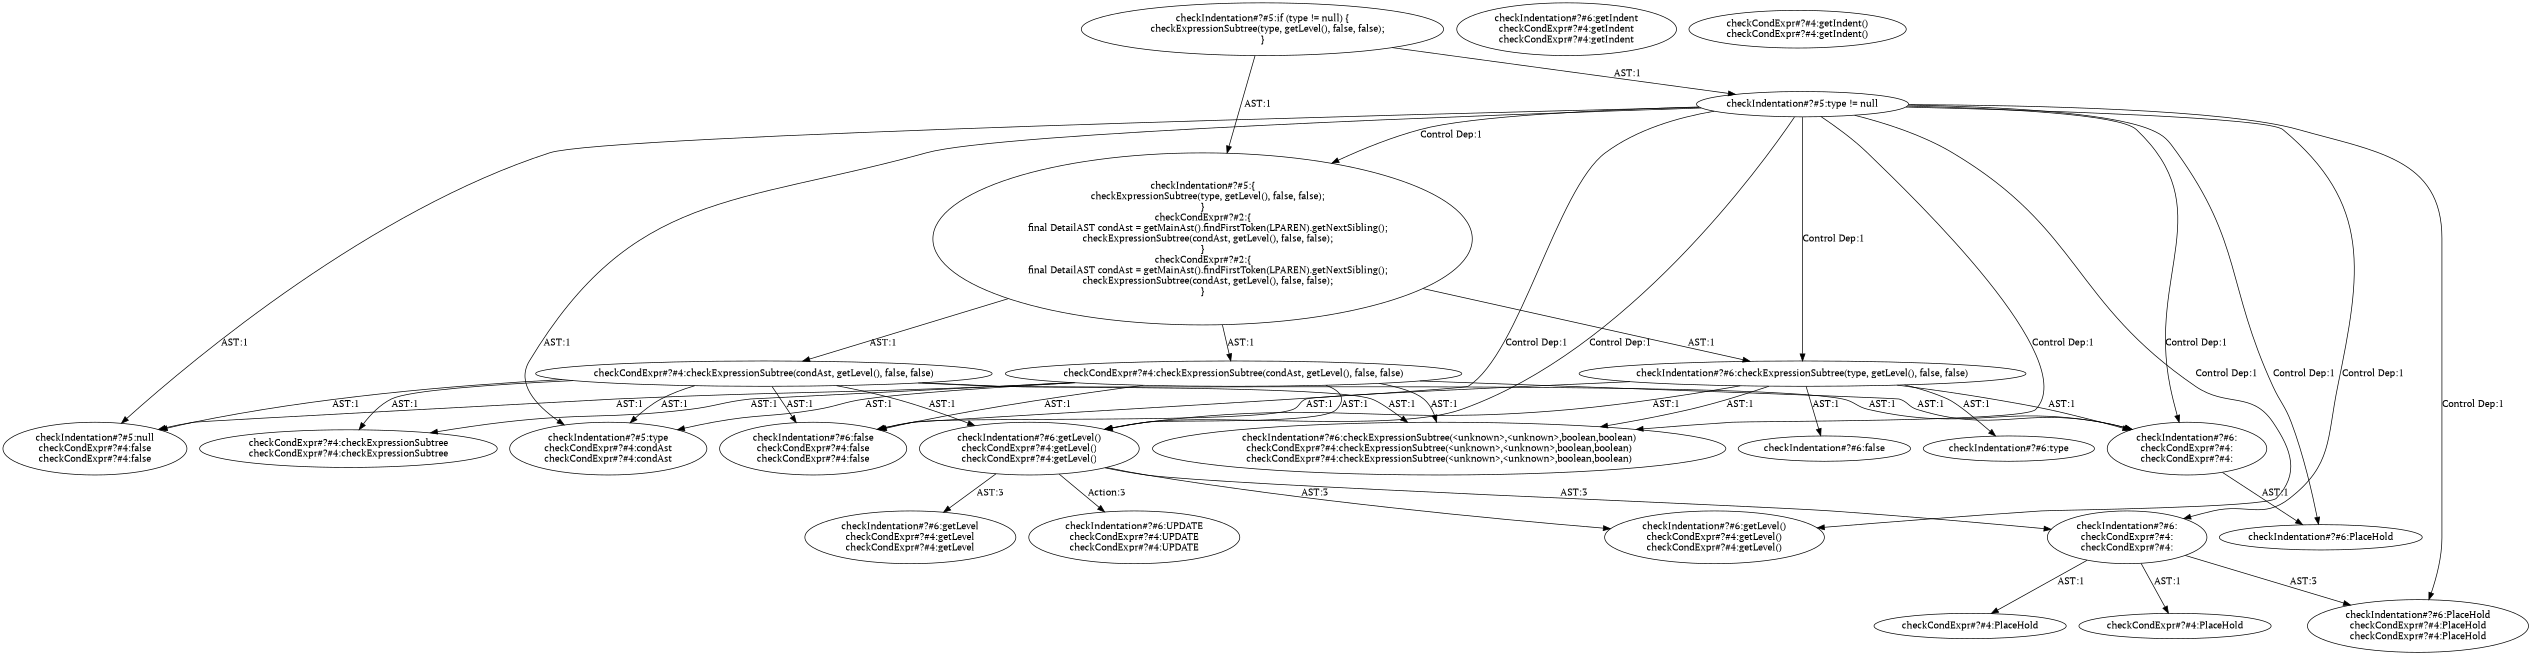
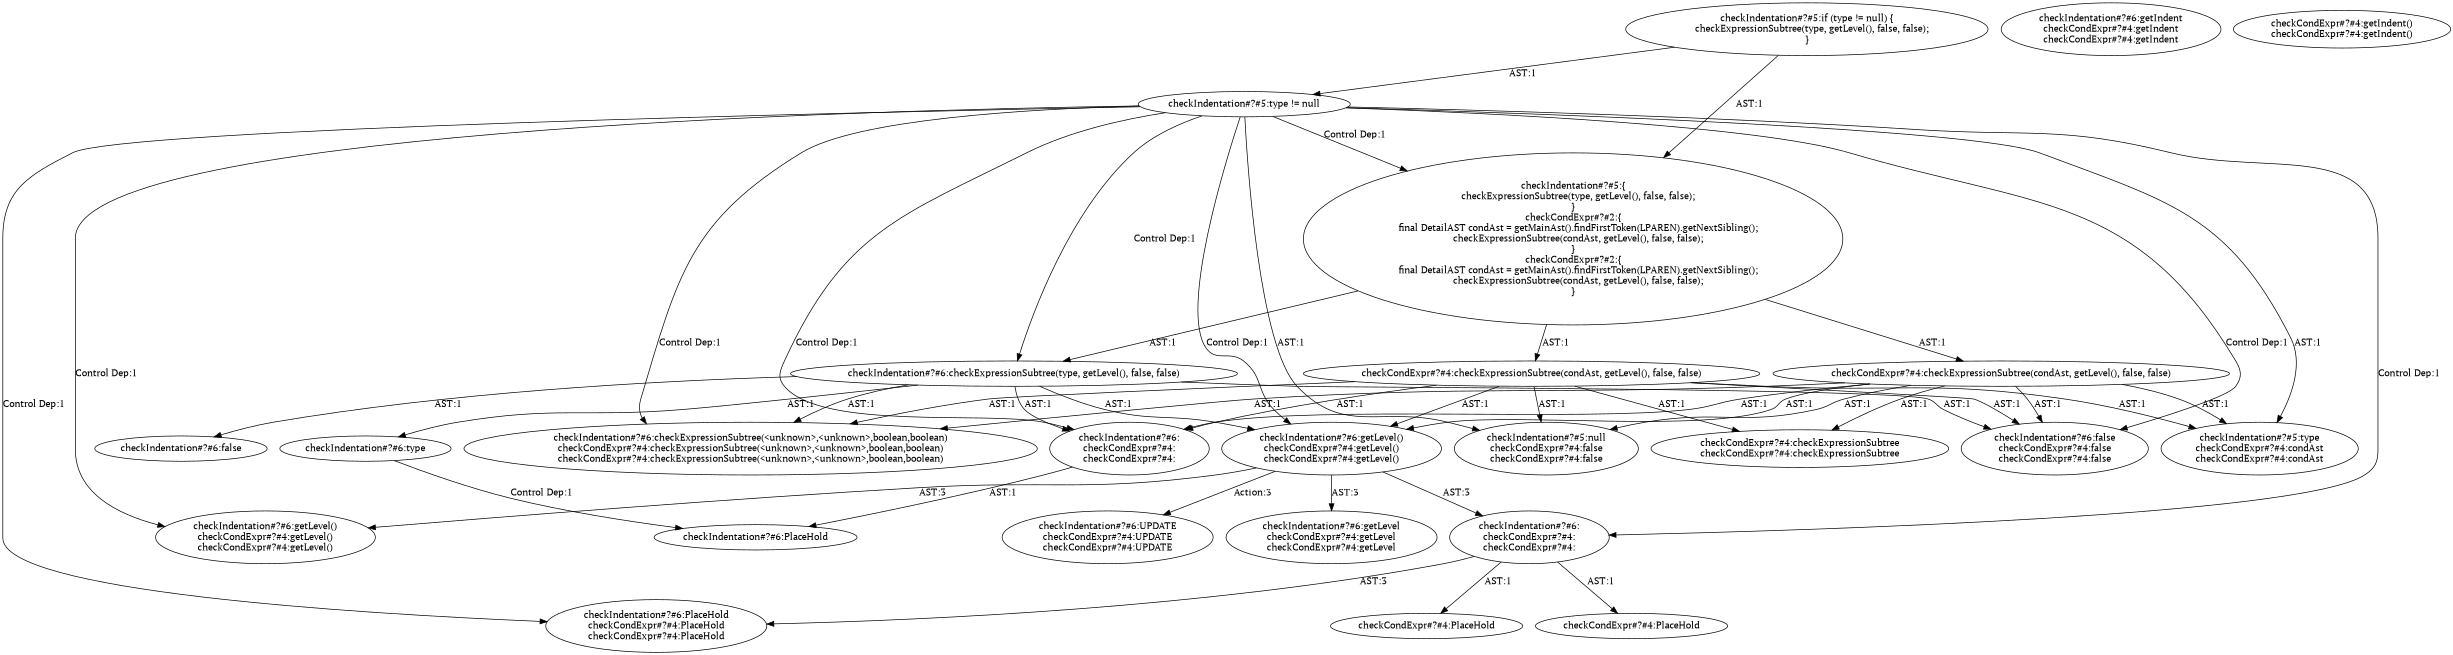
edge "checkIndentation#?#5:type != null" -> "checkIndentation#?#6:PlaceHold": now "checkIndentation#?#6:type" -> "checkIndentation#?#6:PlaceHold"
